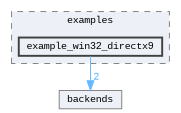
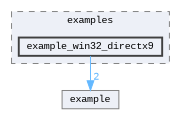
node "backends": label "backends" -> "example"
